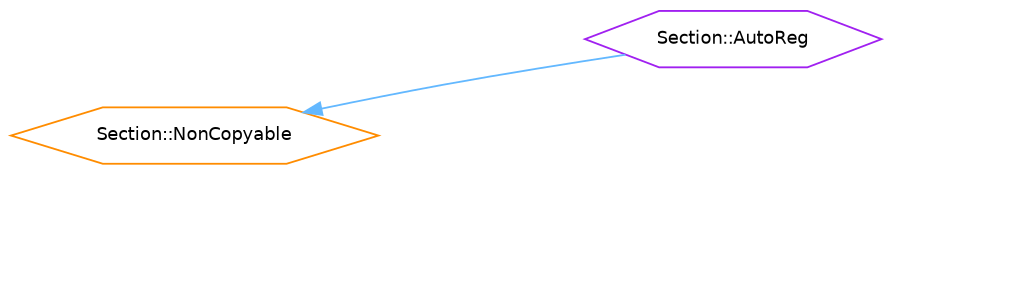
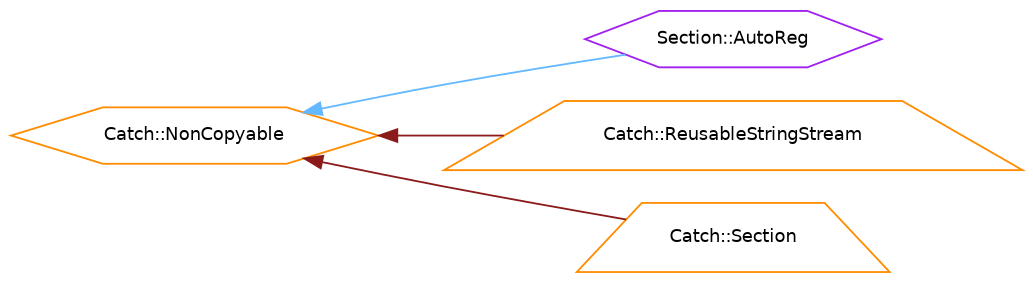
node "Section::NonCopyable": label "Section::NonCopyable" -> "Catch::NonCopyable"
node "Catch::ReusableStringStream": added
node "Catch::Section": added
